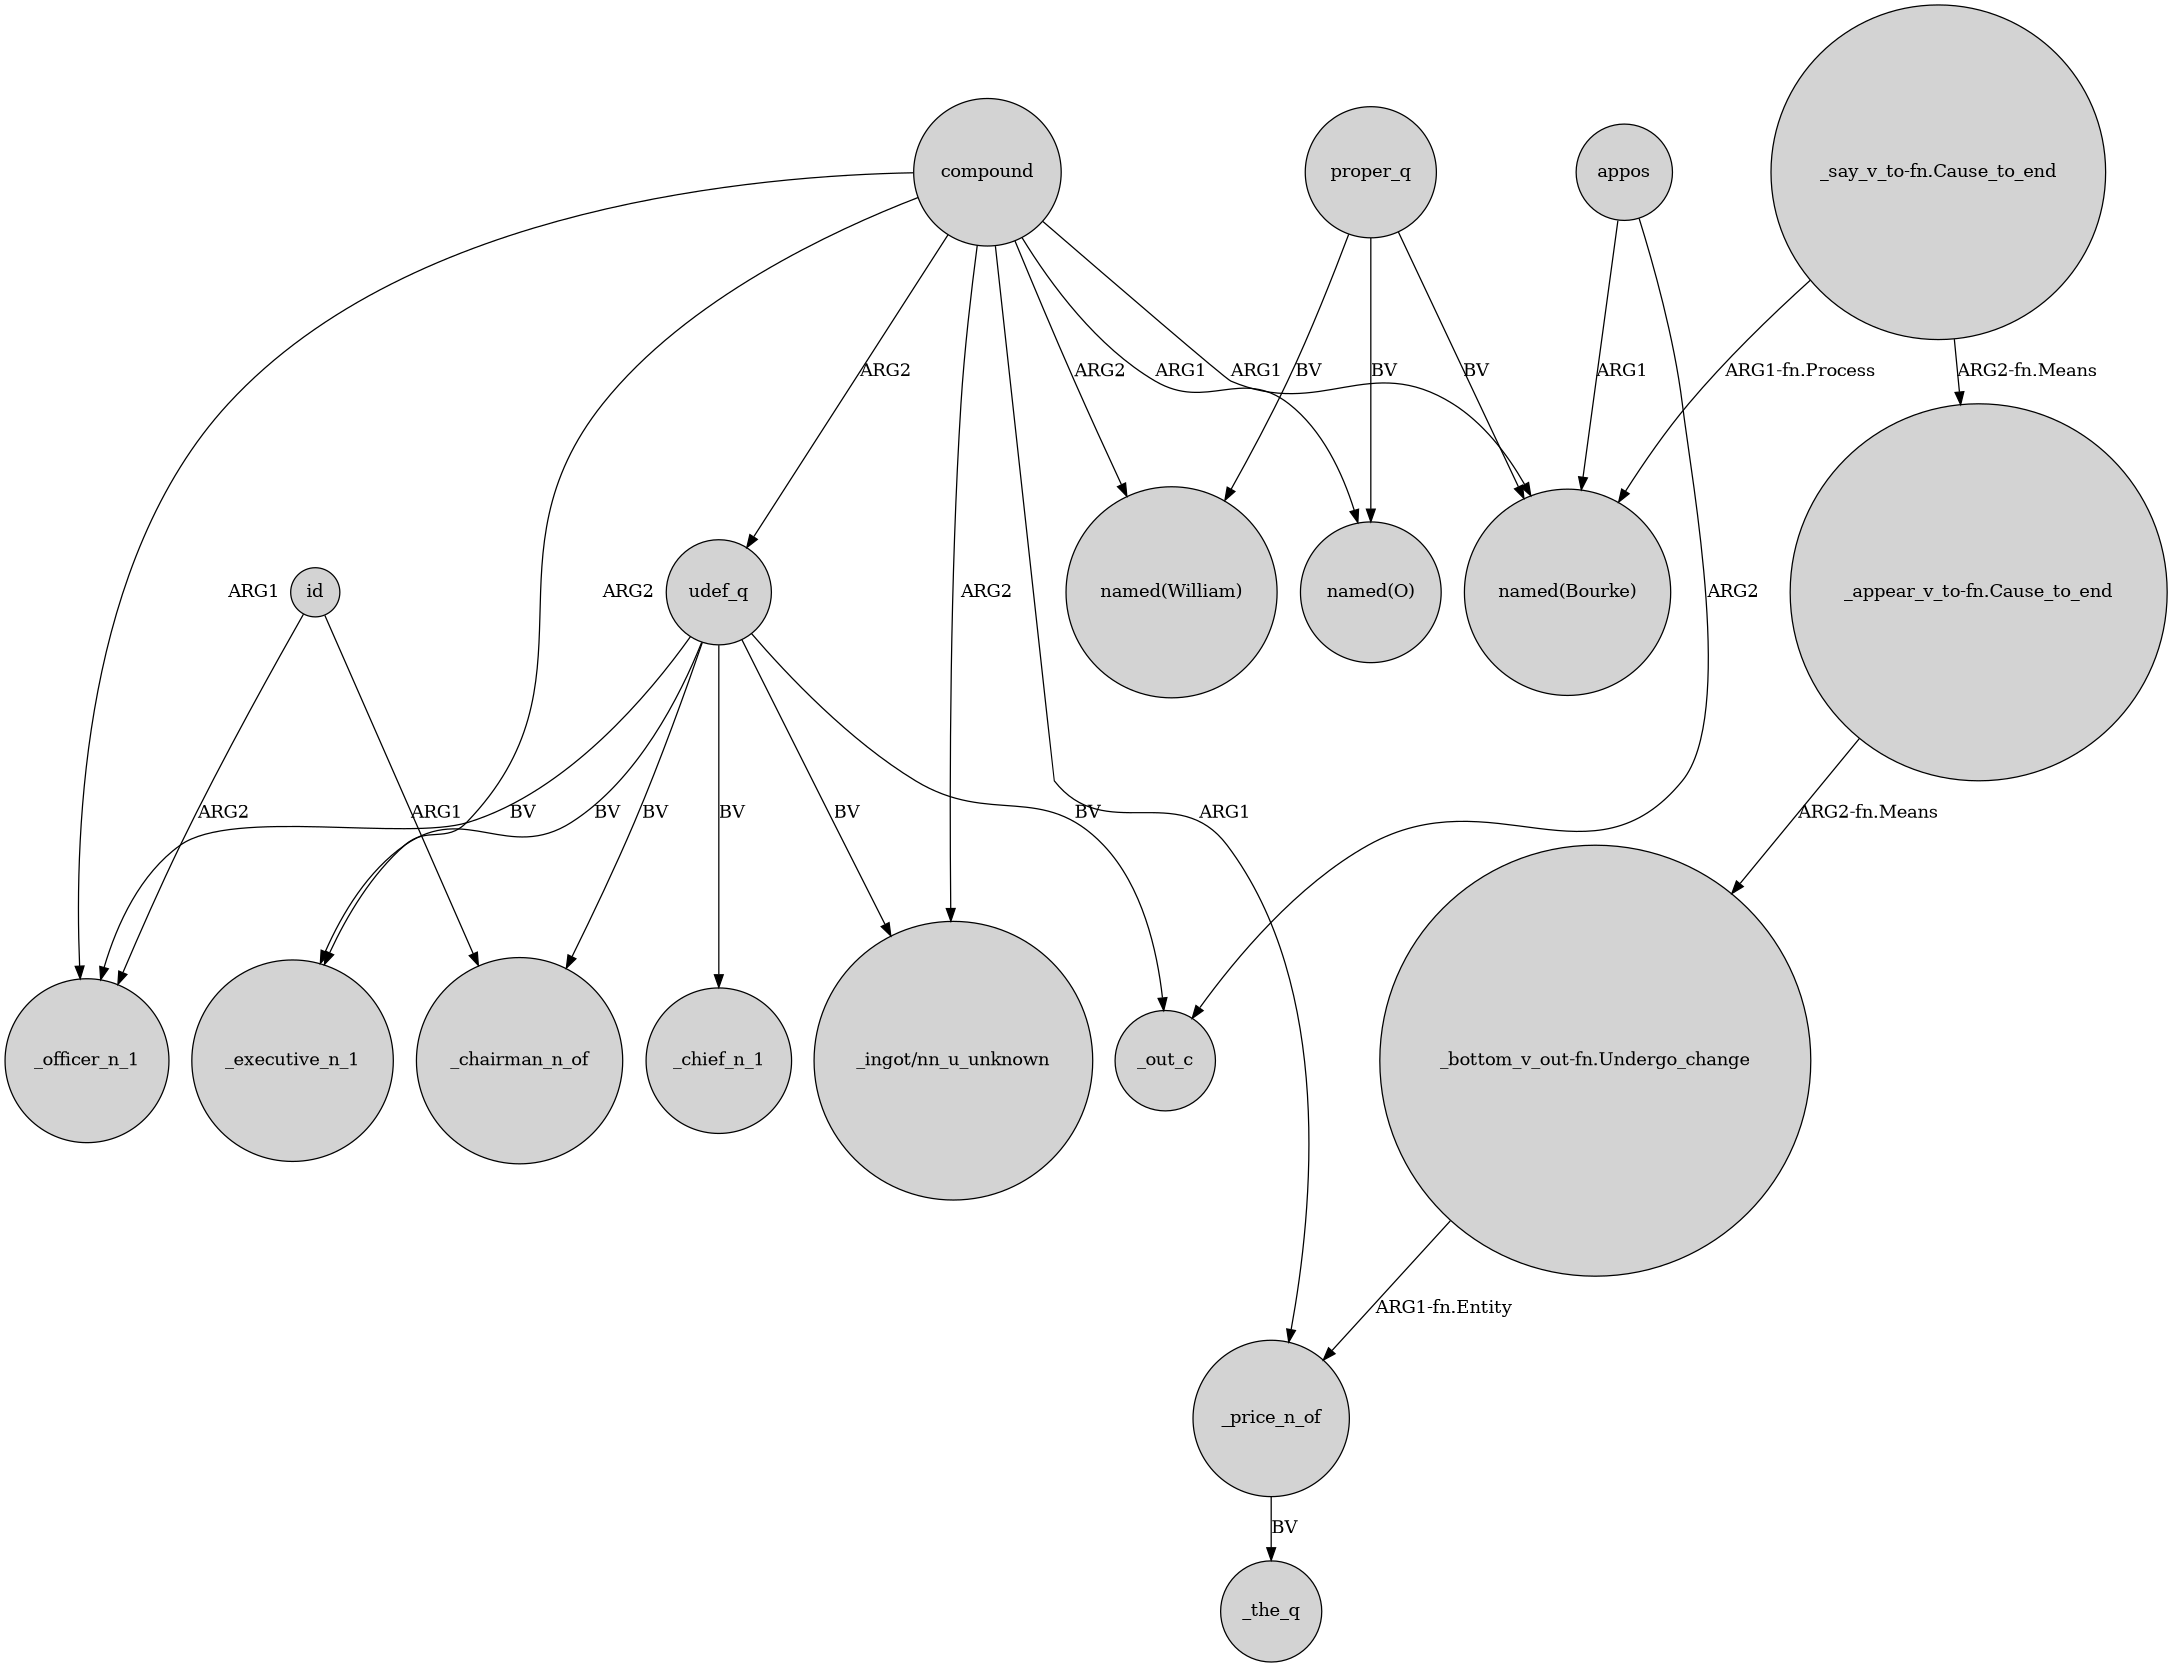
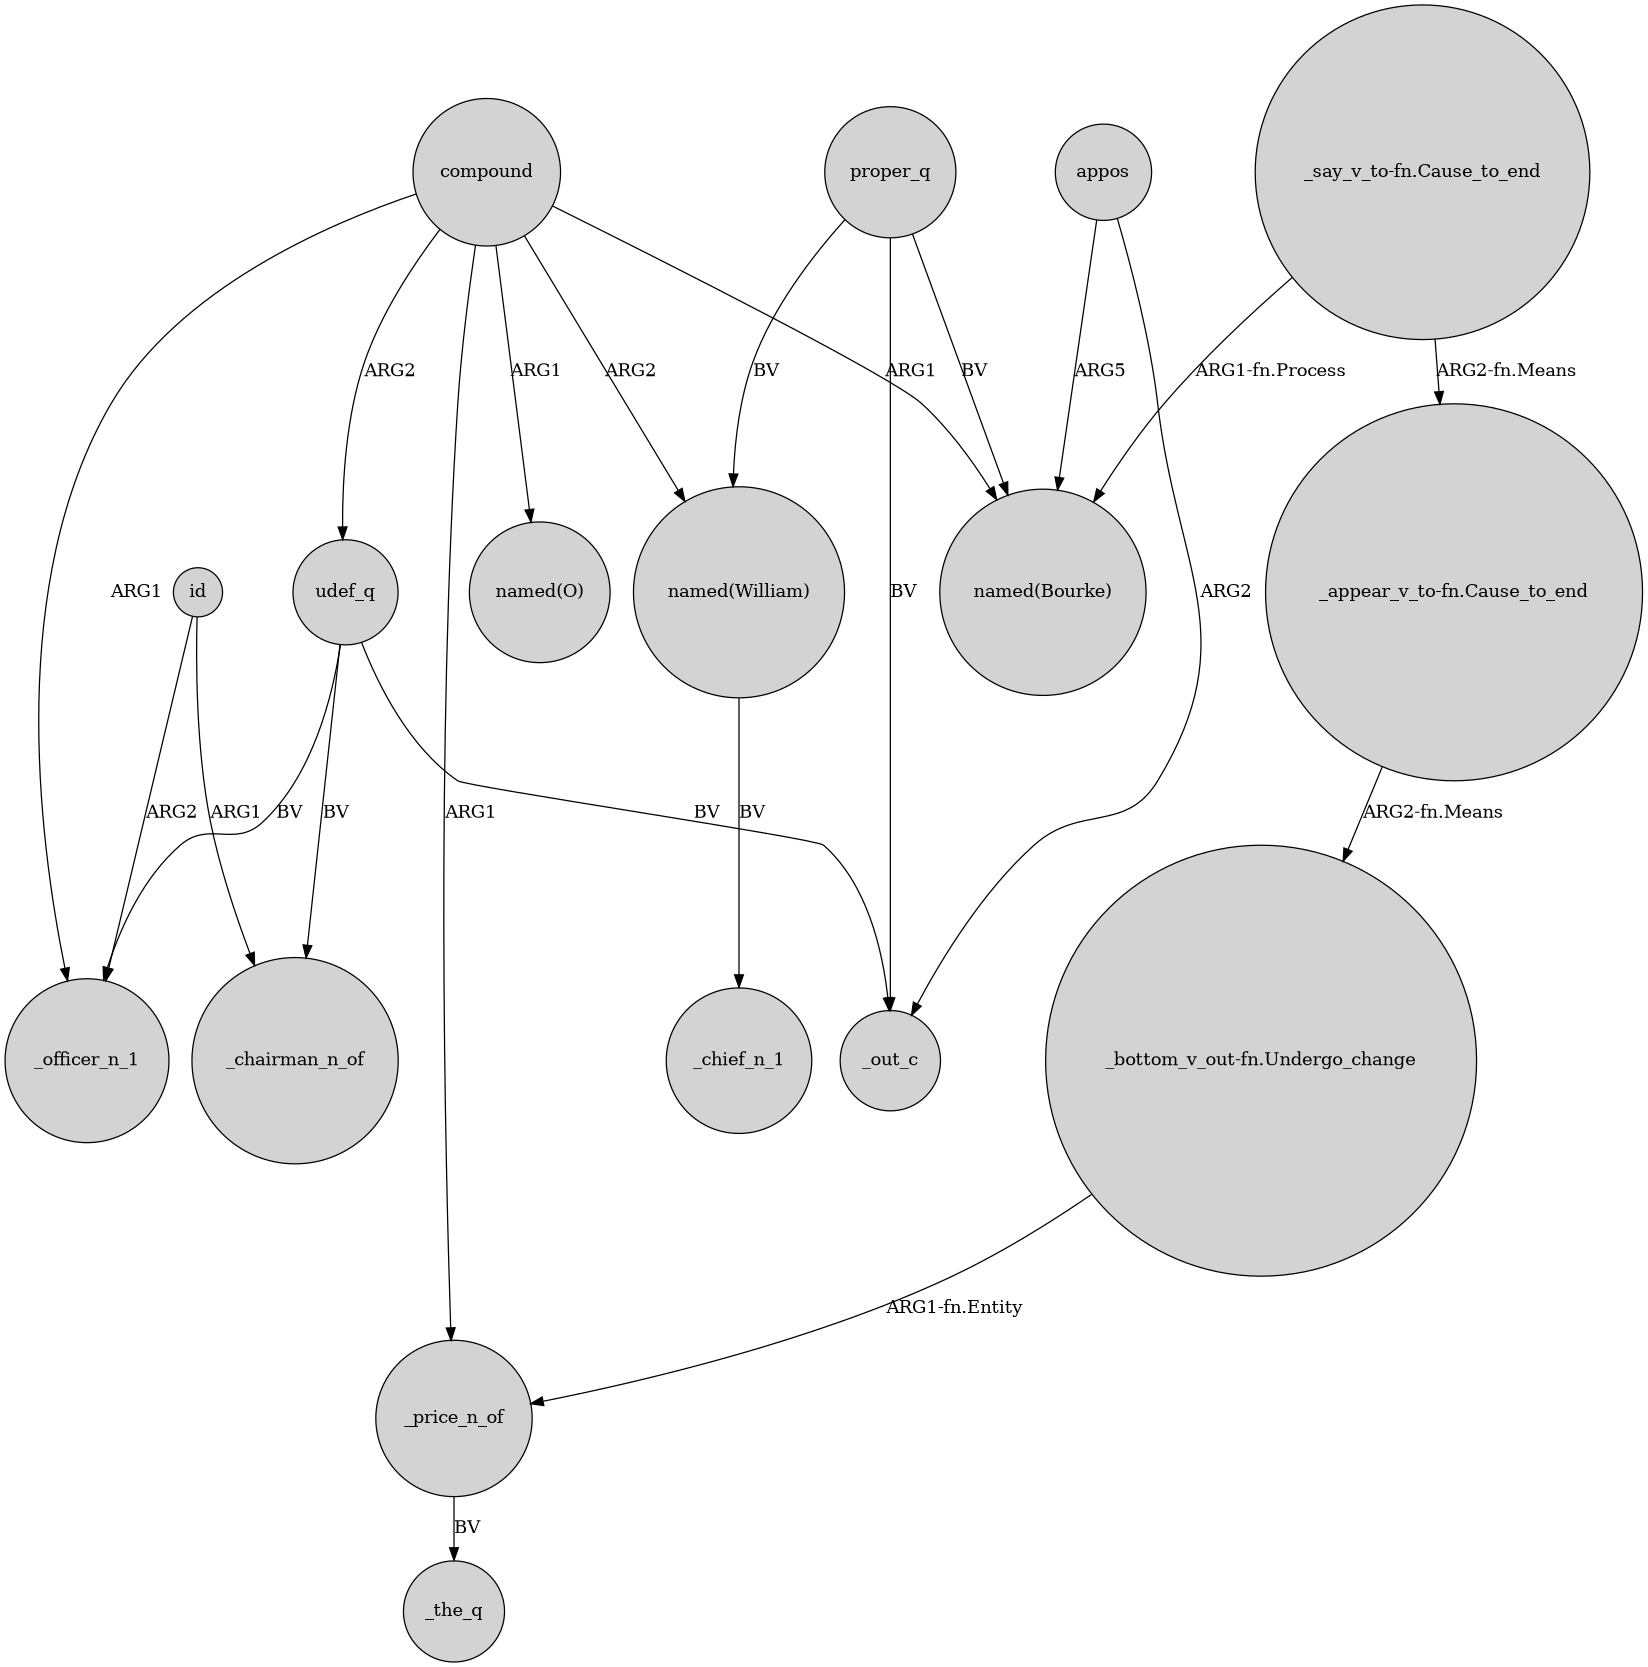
edge "appos" -> "named(Bourke)": label "ARG1" -> "ARG5"
edge "proper_q" -> "named(O)": now "proper_q" -> "_out_c"
edge "udef_q" -> "_chief_n_1": now "named(William)" -> "_chief_n_1"
node "_executive_n_1": removed
node "_ingot/nn_u_unknown": removed
